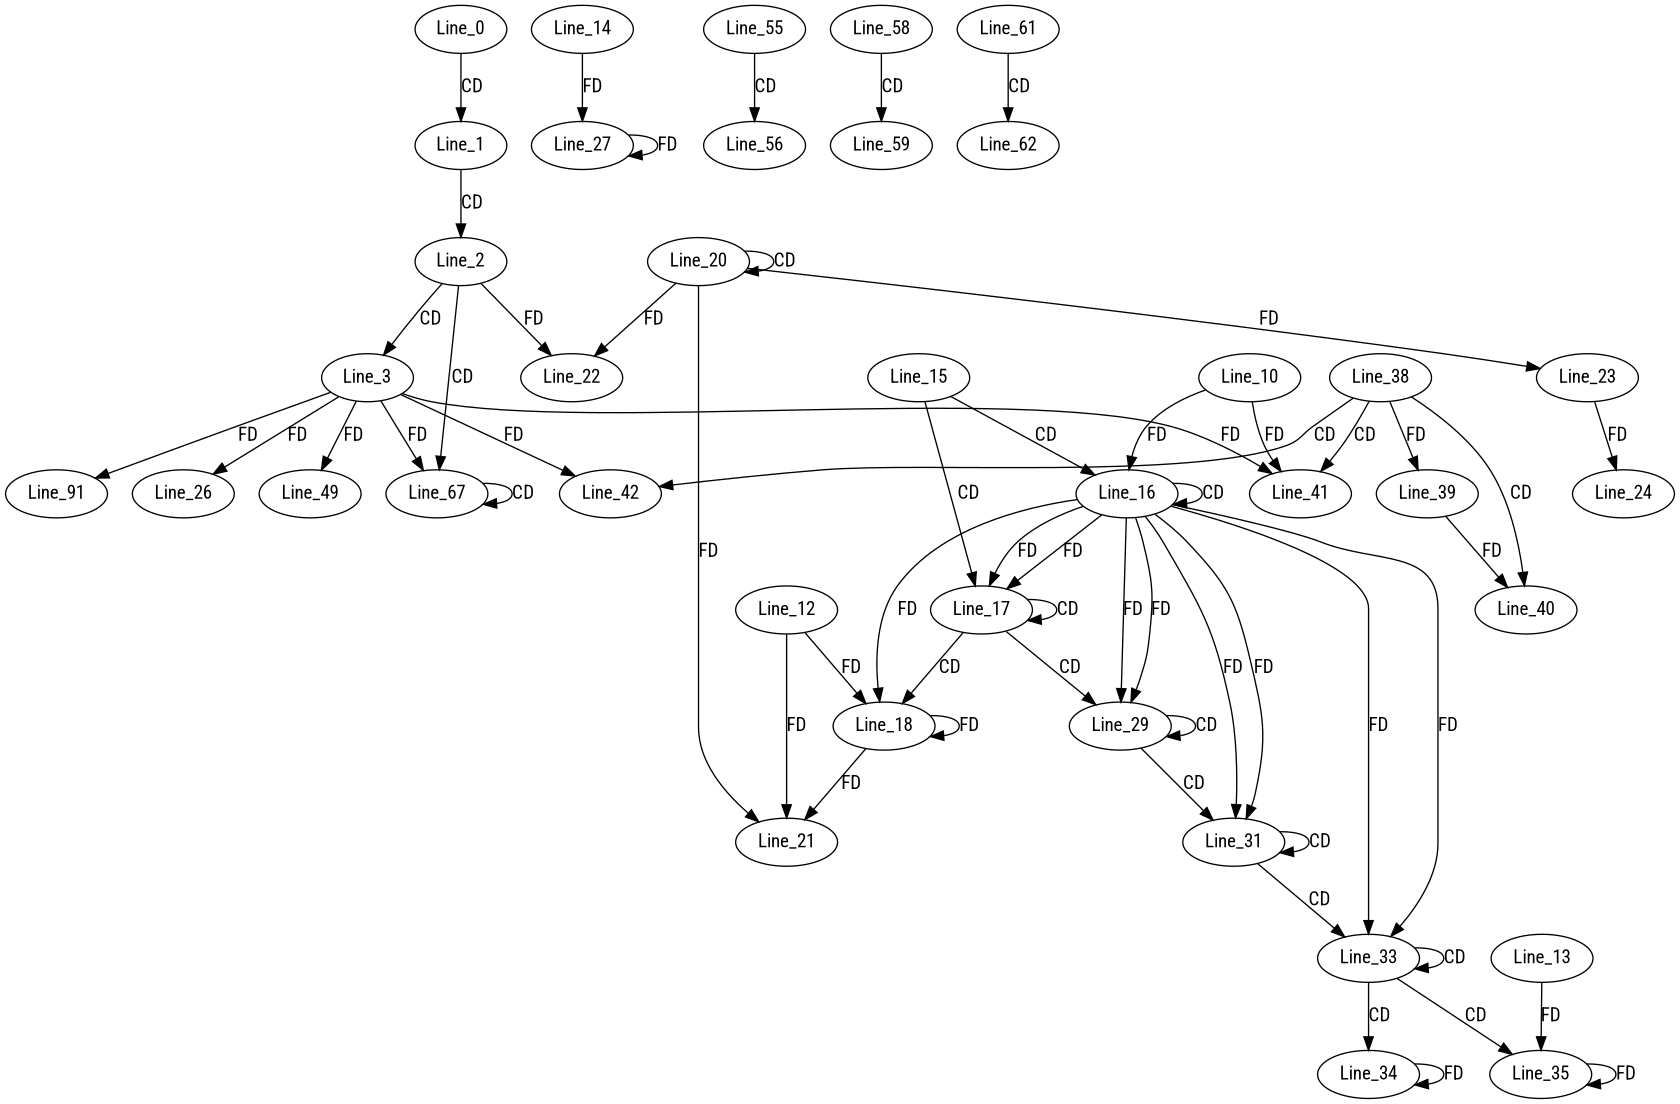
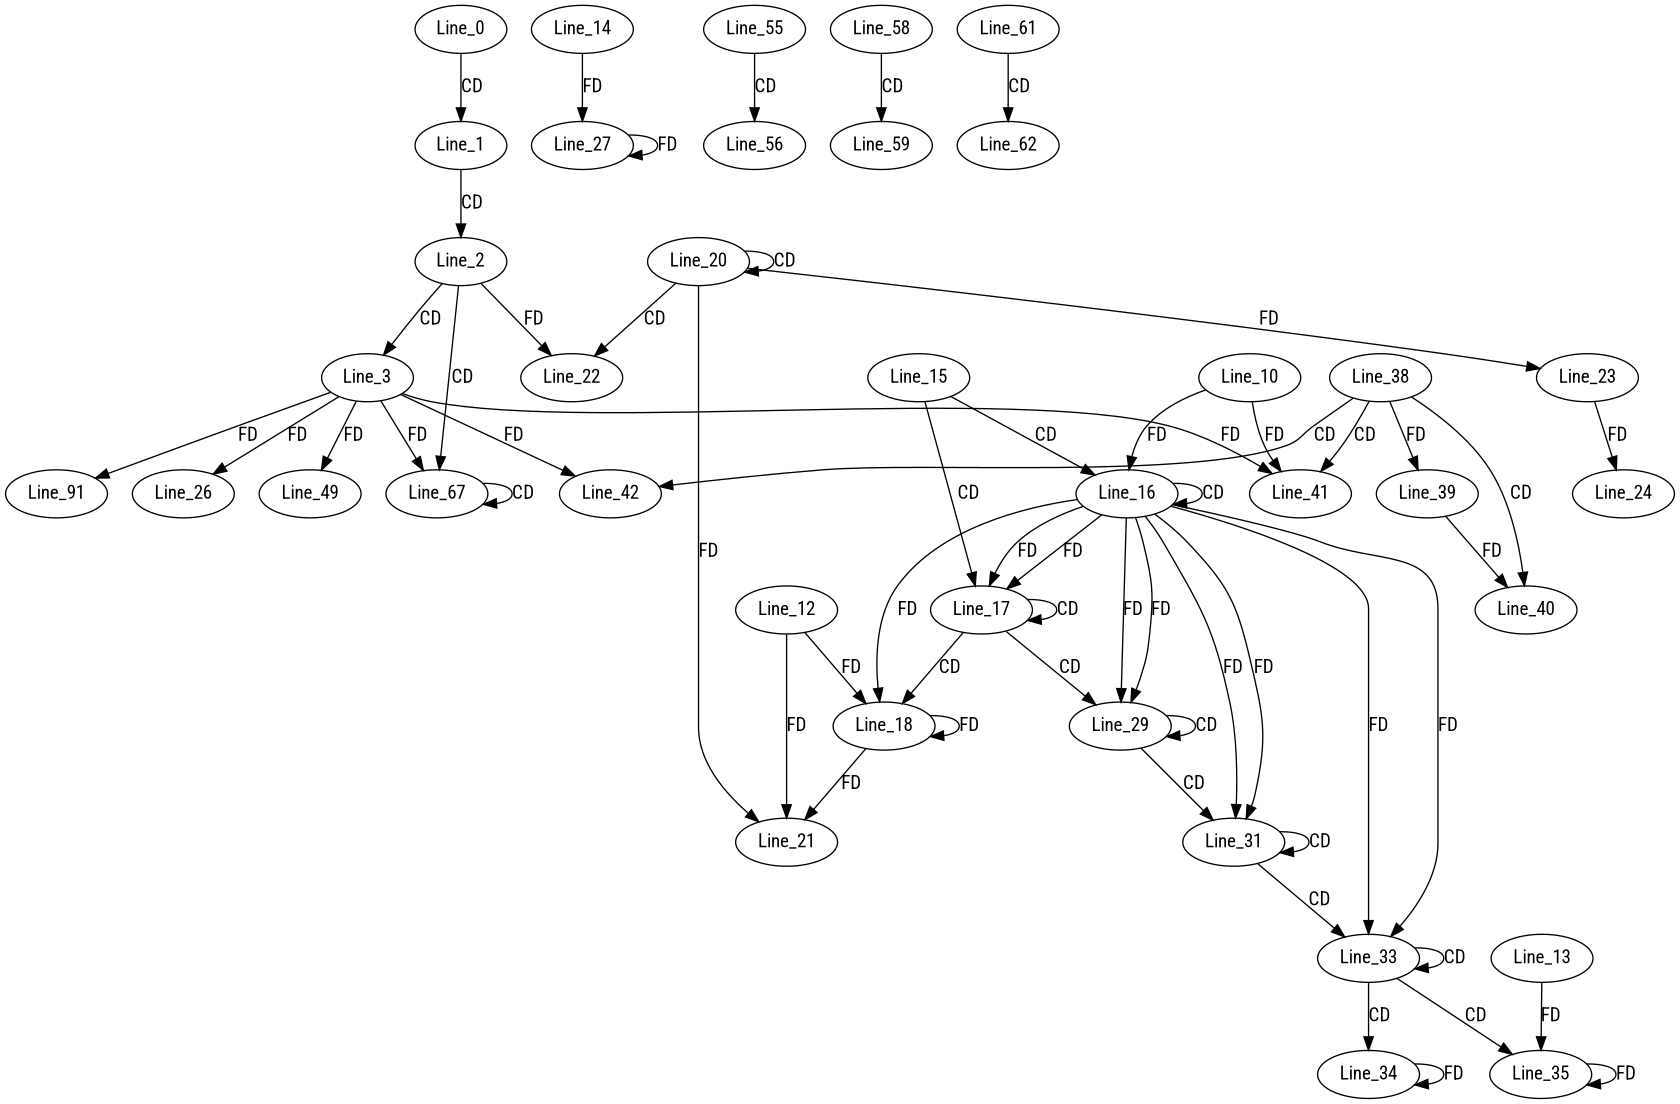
edge "Line_20" -> "Line_22": label "FD" -> "CD"
